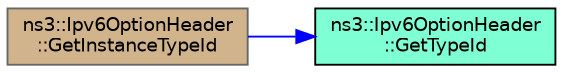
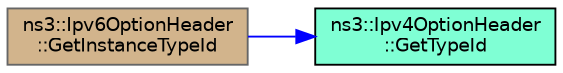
node "ns3::Ipv6OptionHeader ::GetTypeId": label "ns3::Ipv6OptionHeader ::GetTypeId" -> "ns3::Ipv4OptionHeader ::GetTypeId"
